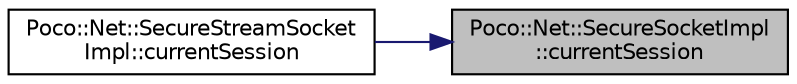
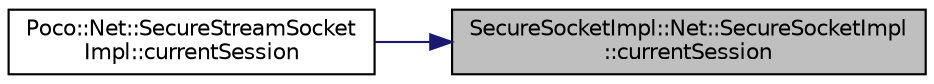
node "Poco::Net::SecureSocketImpl ::currentSession": label "Poco::Net::SecureSocketImpl ::currentSession" -> "SecureSocketImpl::Net::SecureSocketImpl ::currentSession"
